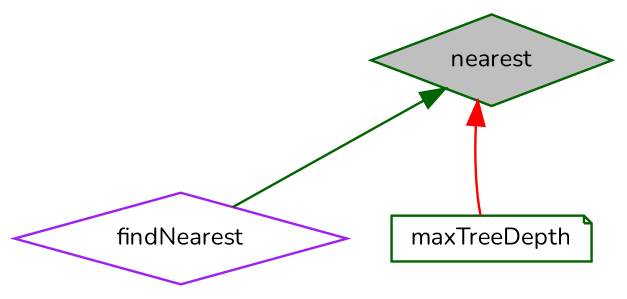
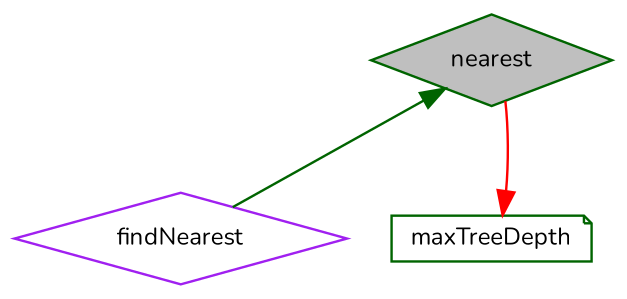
edge "maxTreeDepth" -> "nearest": reversed
